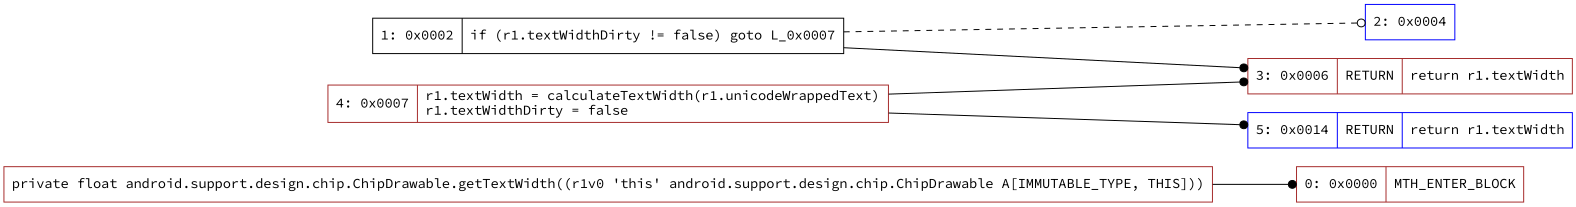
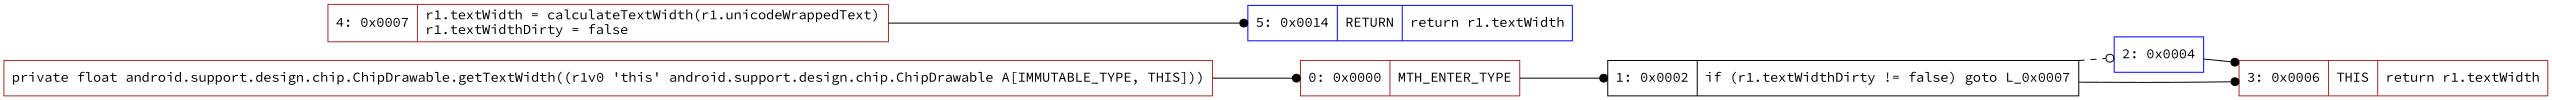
node "3: 0x0006": text "RETURN" -> "THIS"
edge "0: 0x0000" -> "1: 0x0002": added
edge "4: 0x0007" -> "3: 0x0006": now "2: 0x0004" -> "3: 0x0006"
node "0: 0x0000": text "MTH_ENTER_BLOCK" -> "MTH_ENTER_TYPE"
